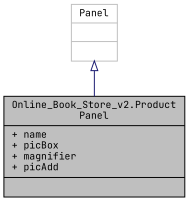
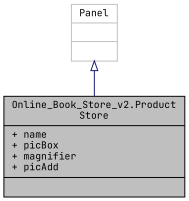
node "Online_Book_Store_v2.Product": text "Panel" -> "Store"
